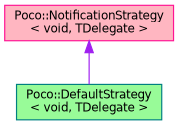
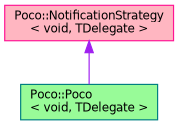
node "Poco::DefaultStrategy < void, TDelegate >": label "Poco::DefaultStrategy < void, TDelegate >" -> "Poco::Poco < void, TDelegate >"
